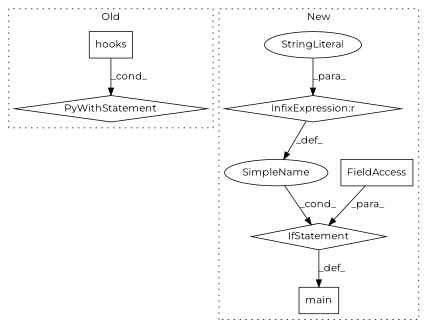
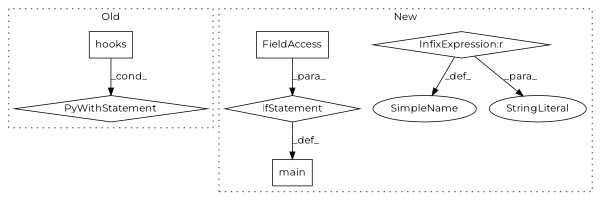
edge "StringLiteral" -> "InfixExpression:r": reversed
edge "SimpleName" -> "IfStatement": removed, label "_cond_"
